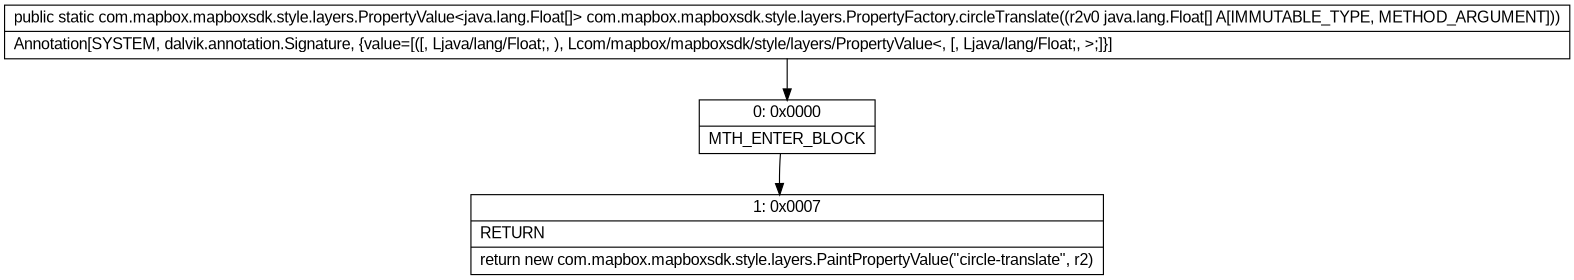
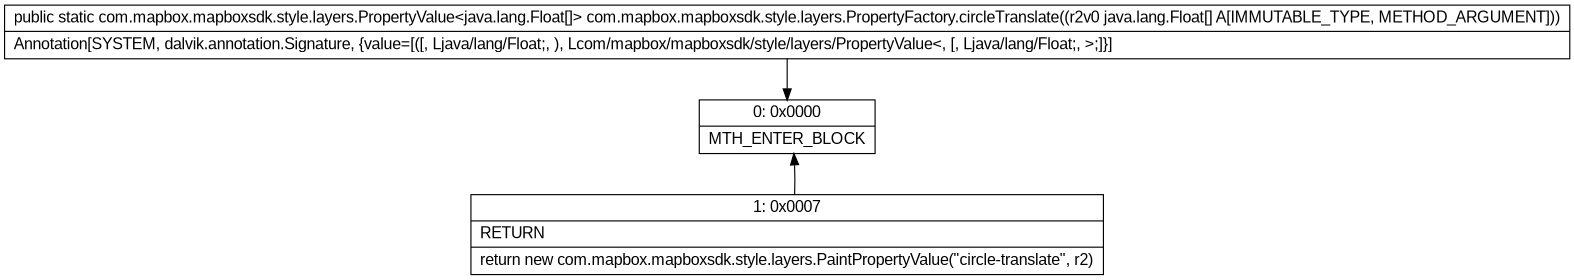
edge "0: 0x0000" -> "1: 0x0007": reversed
